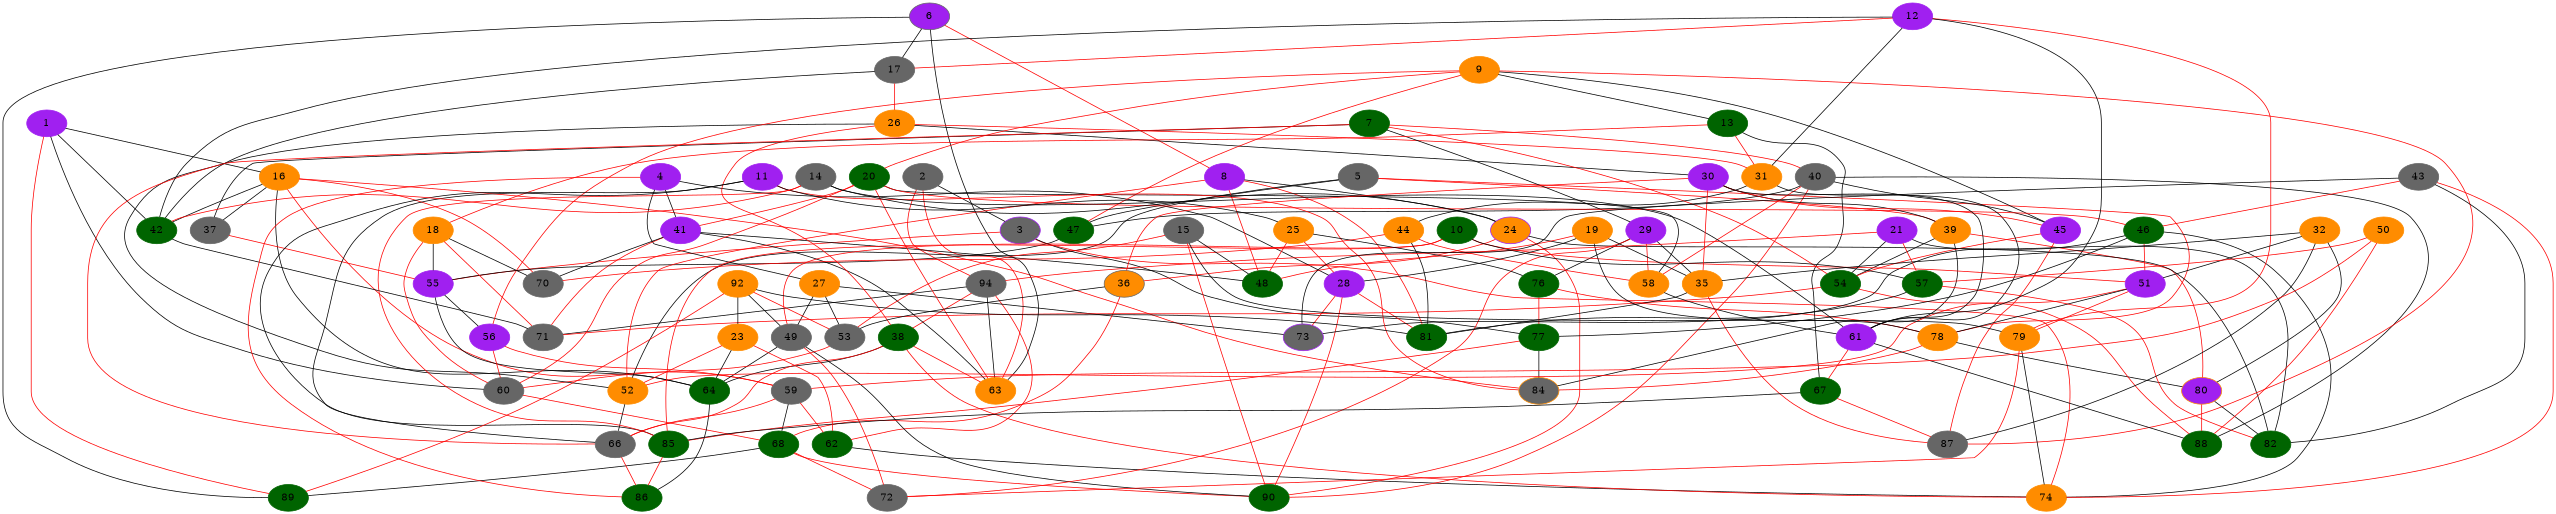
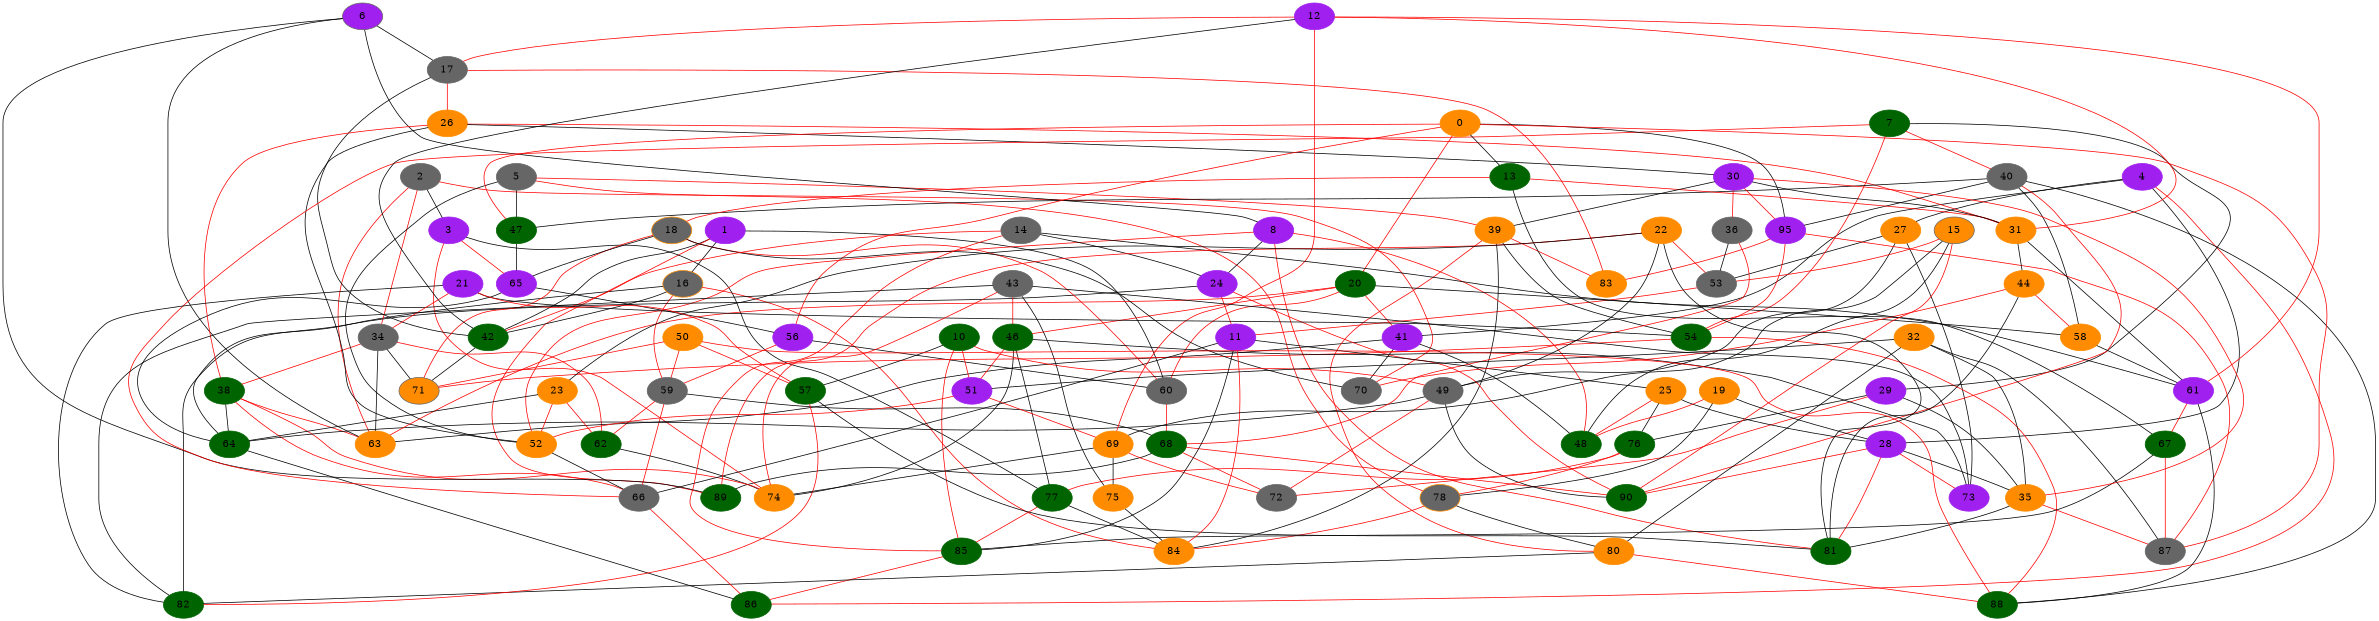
node "9": label "9" -> "0"
edge "6" -- "8": color red -> black
edge "12" -- "31": color black -> red
node "16": fillcolor darkorange -> gray40
edge "12" -- "61": color black -> red
edge "16" -- "70": now "2" -- "70"
edge "30" -- "61": now "30" -- "31"
node "37": removed
node "18": fillcolor darkorange -> gray40
node "3": fillcolor gray40 -> purple
node "15": fillcolor gray40 -> darkorange
node "24": fillcolor darkorange -> purple
edge "40" -- "58": color red -> black
node "45": label "45" -> "95"
edge "29" -- "58": removed
edge "19" -- "35": now "28" -- "35"
edge "25" -- "28": color red -> black
edge "24" -- "36": now "24" -- "11"
node "55": label "55" -> "65"
edge "41" -- "71": now "50" -- "71"
node "92": label "92" -> "22"
node "94": label "94" -> "34"
node "36": fillcolor darkorange -> gray40
node "83": added
edge "51" -- "78": removed
node "71": fillcolor gray40 -> darkorange
node "73": fillcolor gray40 -> purple
node "78": fillcolor darkorange -> gray40
node "79": label "79" -> "69"
edge "56" -- "60": color red -> black
edge "53" -- "60": now "53" -- "11"
node "84": fillcolor gray40 -> darkorange
node "80": fillcolor purple -> darkorange
node "75": added
